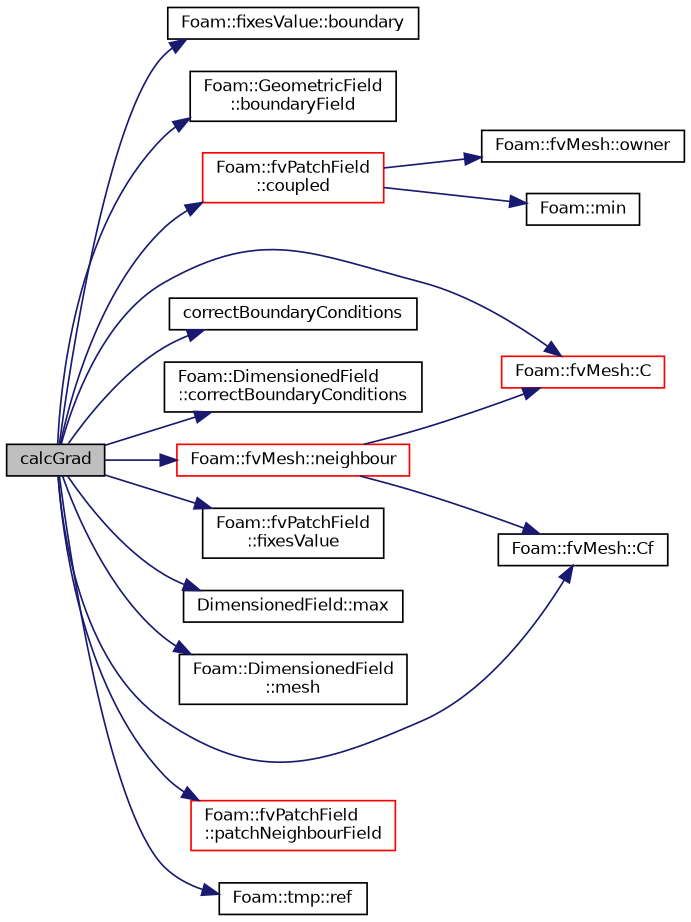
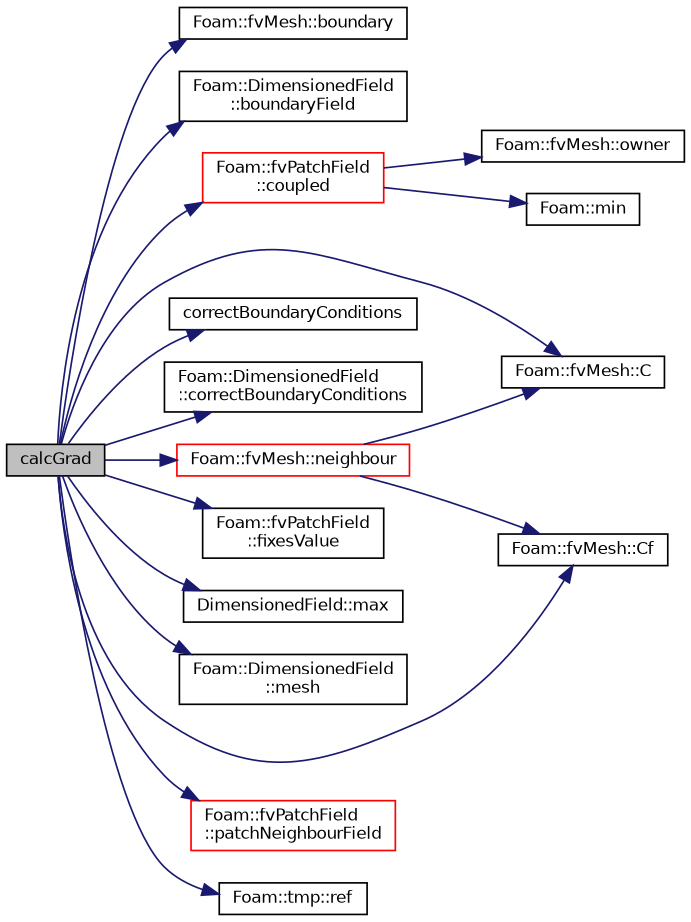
node "Foam::fixesValue::boundary": label "Foam::fixesValue::boundary" -> "Foam::fvMesh::boundary"
node "Foam::GeometricField ::boundaryField": label "Foam::GeometricField ::boundaryField" -> "Foam::DimensionedField ::boundaryField"
node "Foam::fvMesh::C": color red -> black
